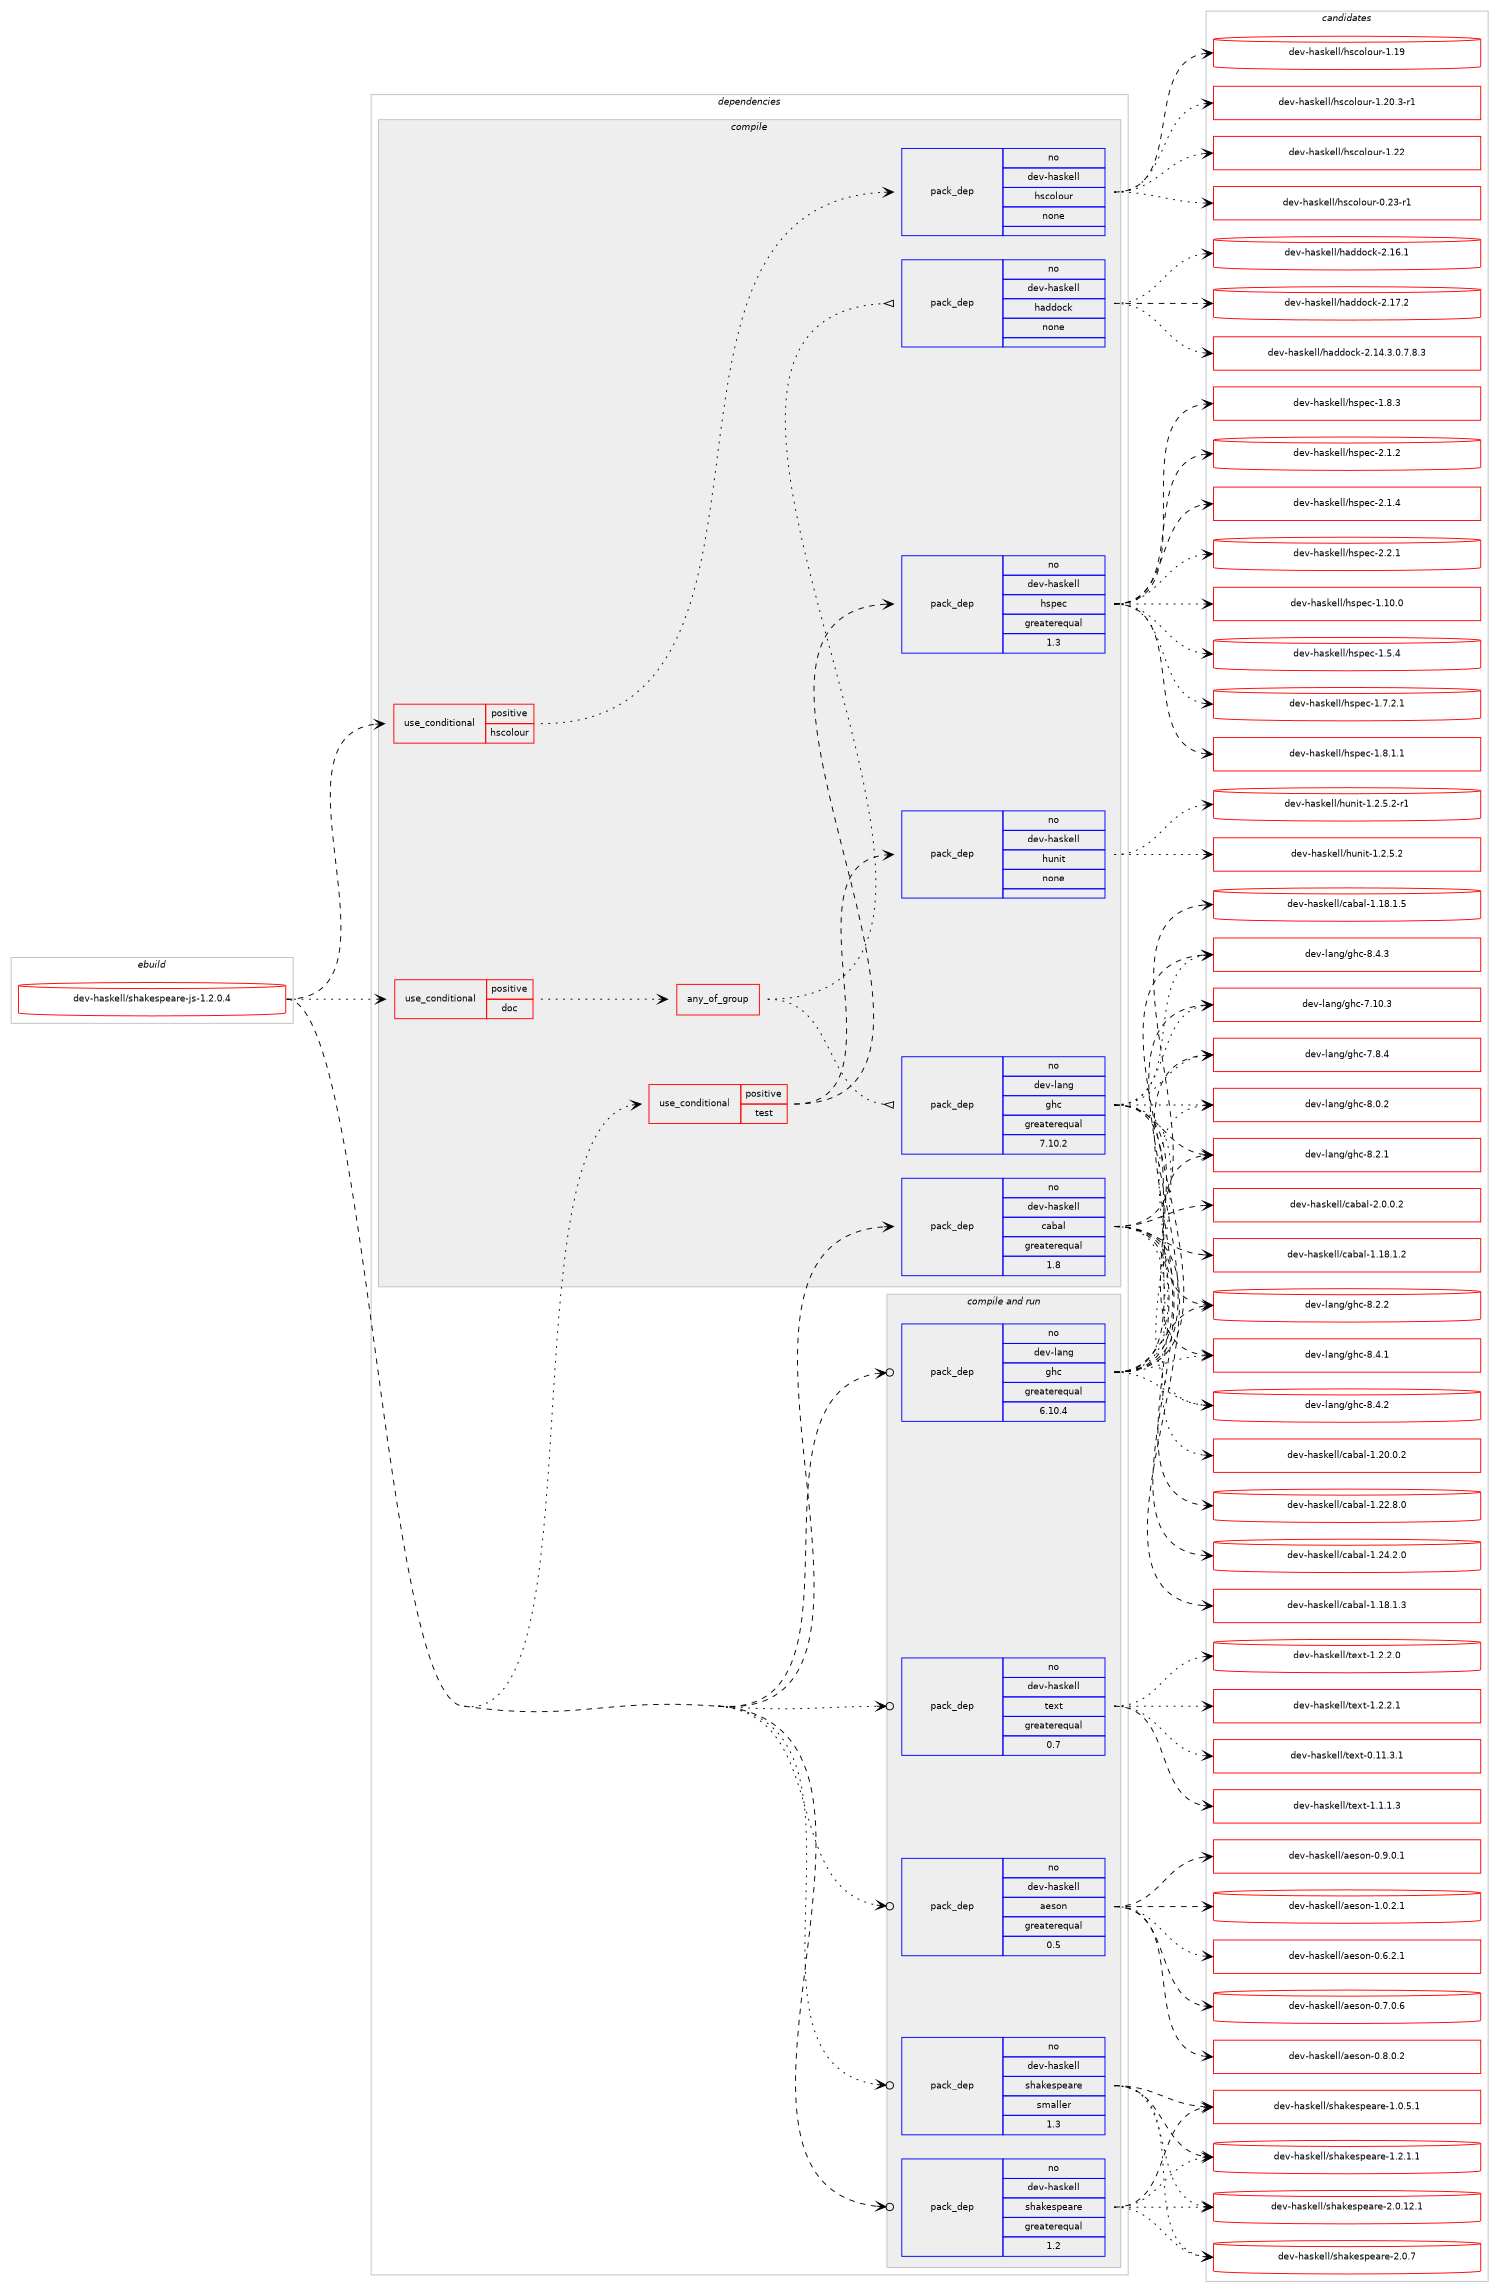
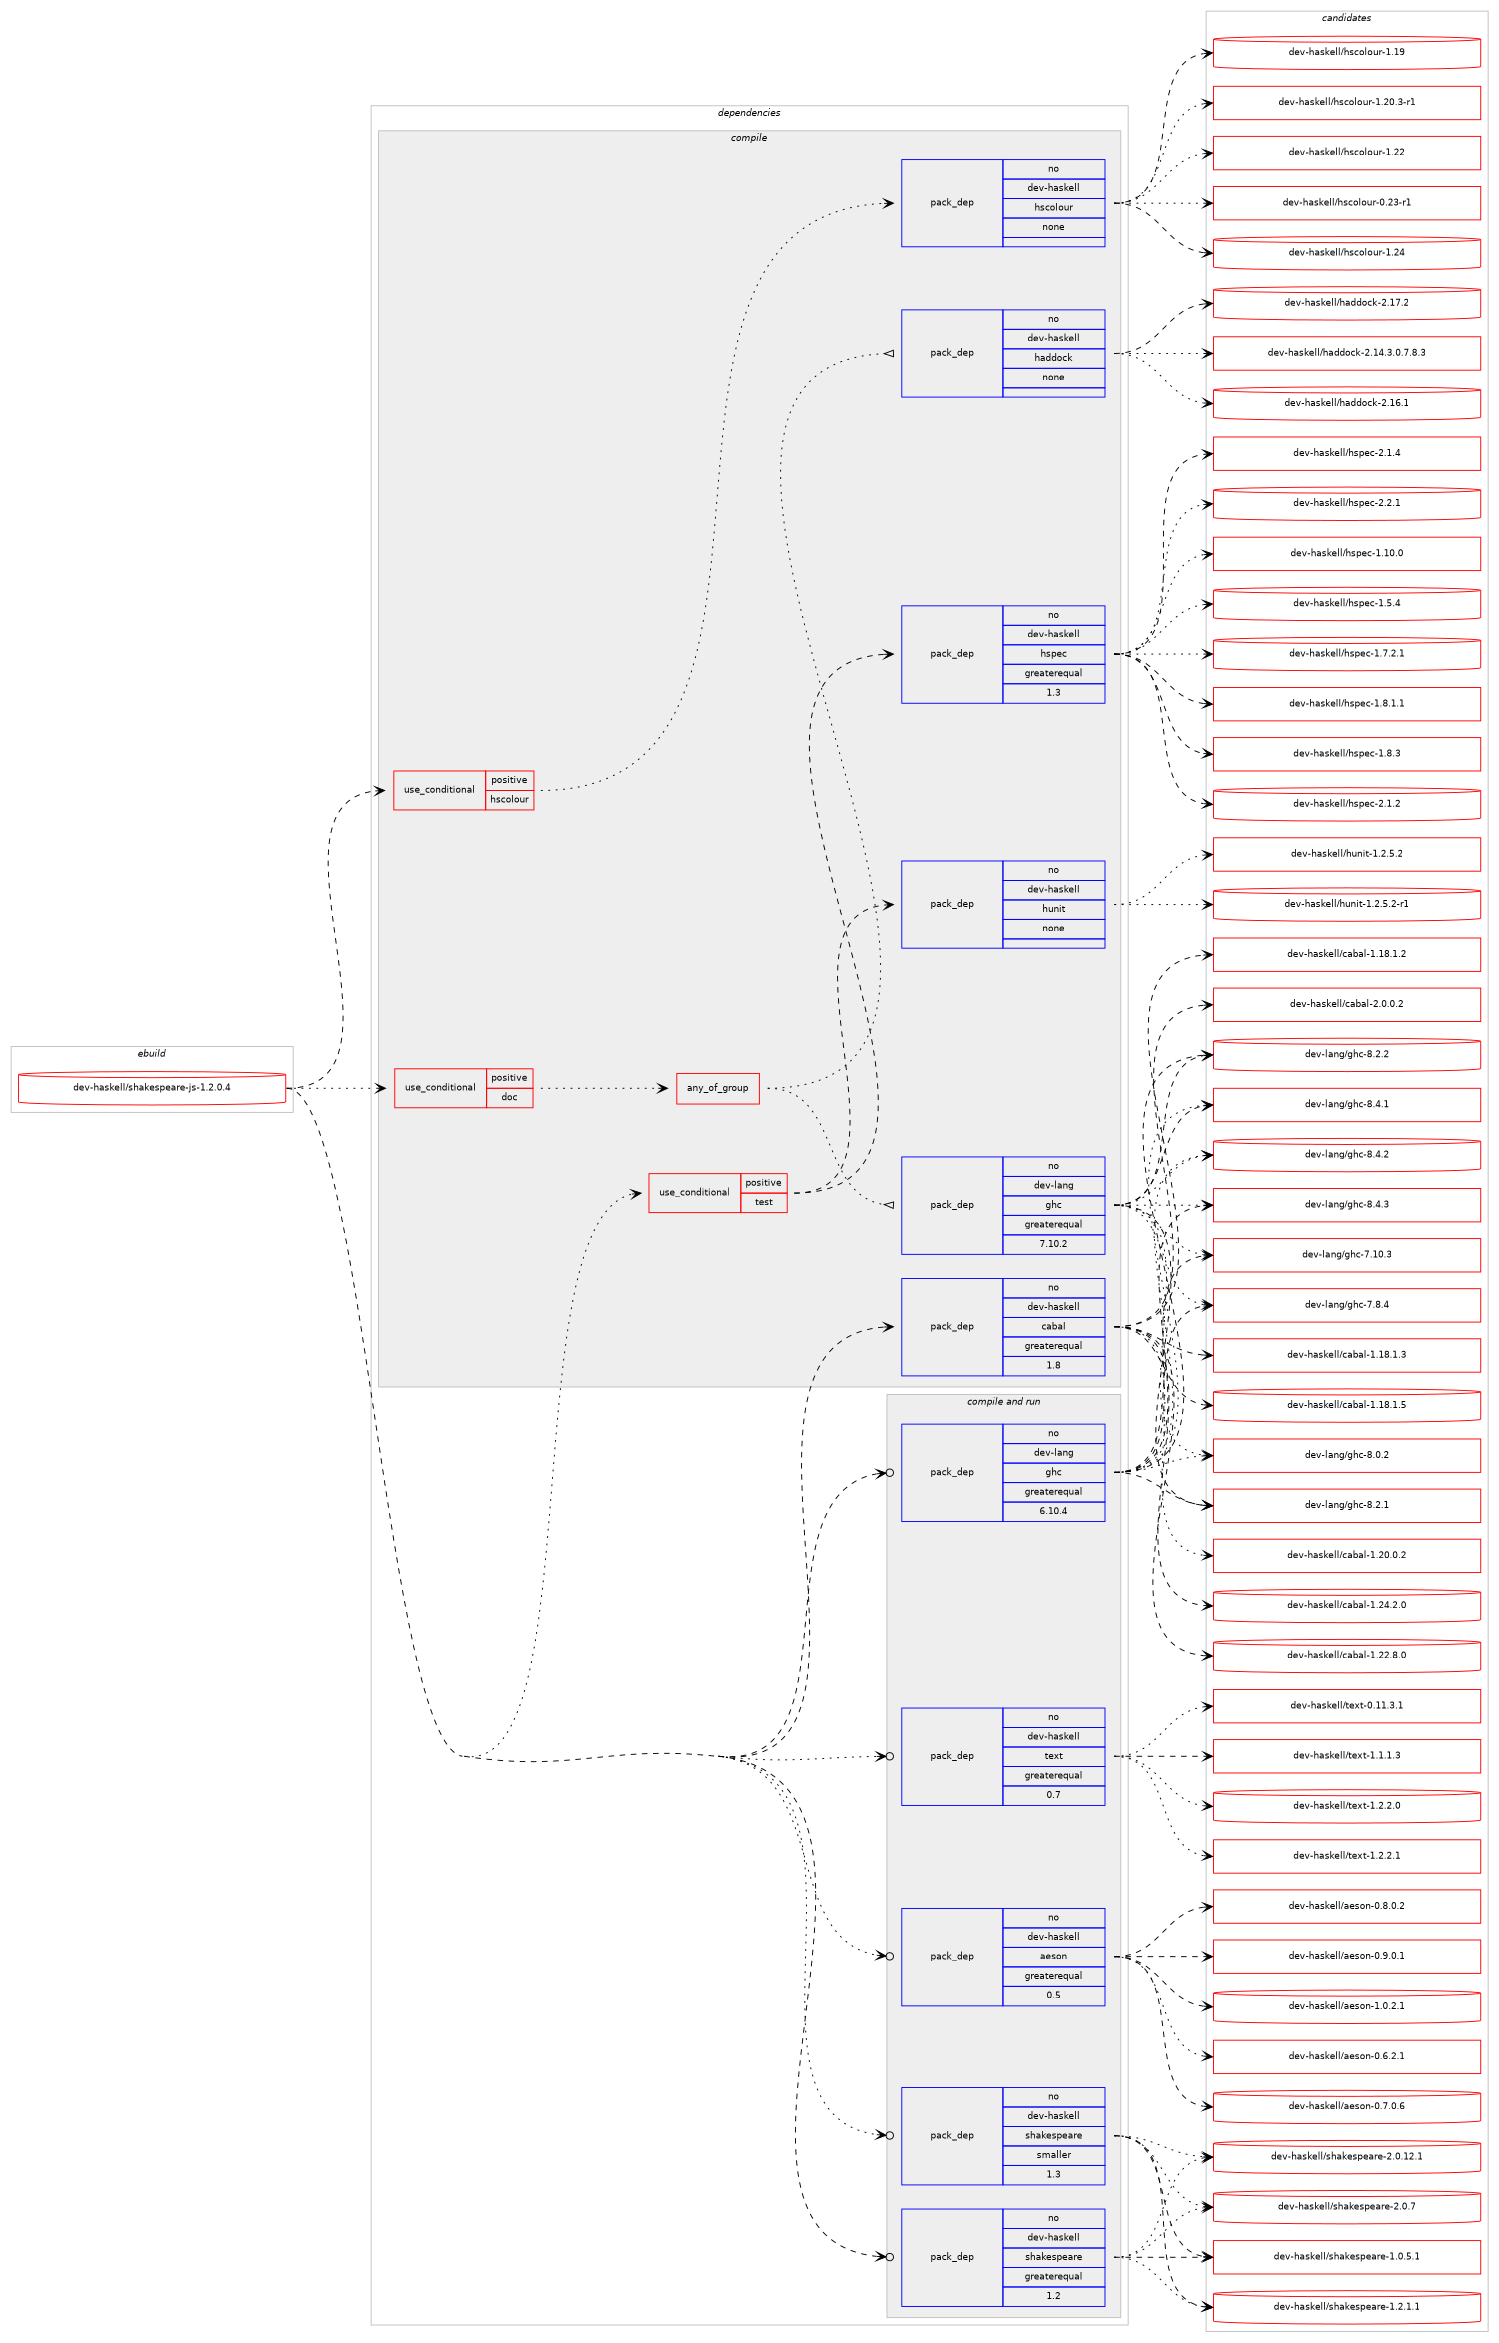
node "dev-haskell/hscolour-1.24": added
